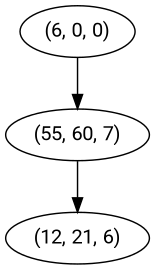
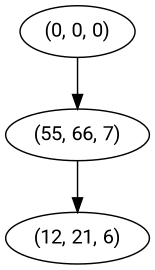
node "(6, 0, 0)": label "(6, 0, 0)" -> "(0, 0, 0)"
node "(55, 60, 7)": label "(55, 60, 7)" -> "(55, 66, 7)"
